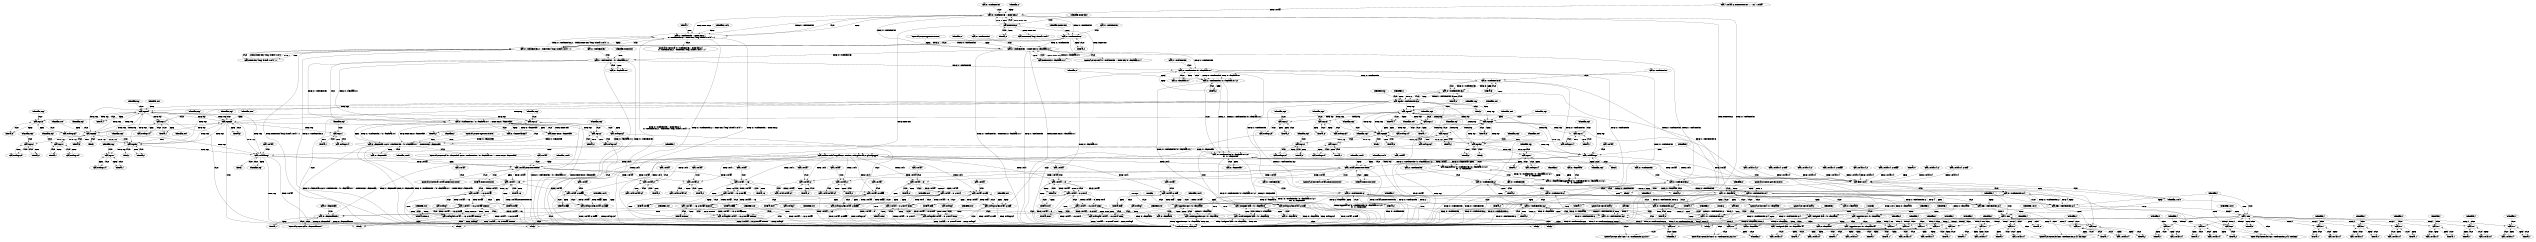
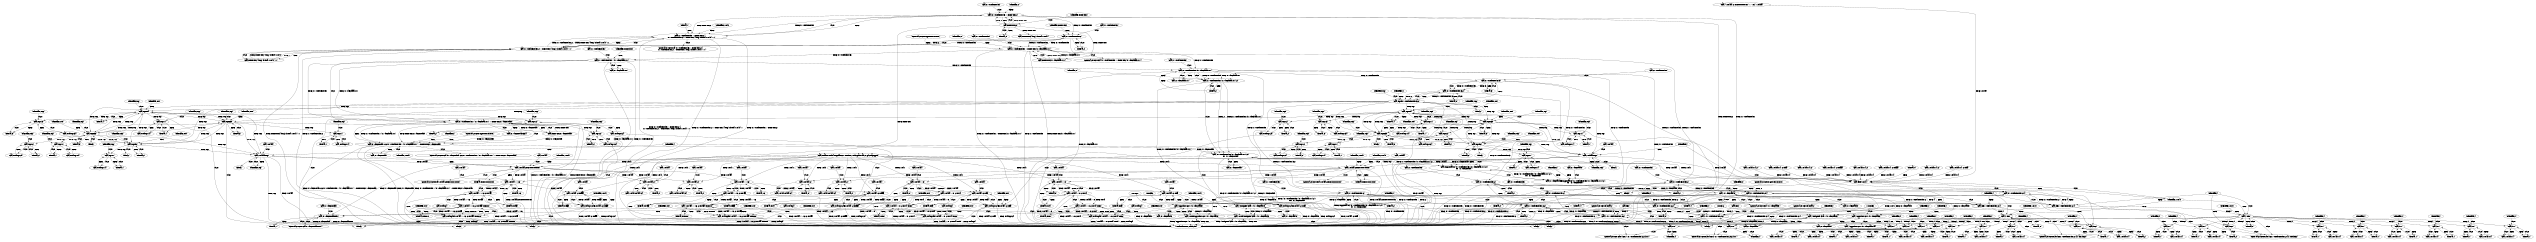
edge "(Call,((work[i] & 0x80000000UL) >> 16) | work[i])" -> "(Call,s->used_entries > INT_MAX/2)": now "(Call,((work[i] & 0x80000000UL) >> 16) | work[i])" -> "(Call,free(work))"
edge "(Call,s->used_entries > INT_MAX/2)" -> "(Call,s->used_entries > INT_MAX/(s->dec_leafw+1))": now "(Call,INT_MAX/((long) sizeof(*work)))" -> "(Call,s->used_entries > INT_MAX/(s->dec_leafw+1))"
edge "(Call,s->used_entries*3-2)" -> "(Call,!s->dec_table)": now "(Call,s->used_entries*3-2)" -> "(MethodReturn,static int)"
edge "(Call,!s->dec_table)" -> "(ControlStructure,if (!s->dec_table))": label "AST: " -> "MAX: "
node "(Call,((unsigned char *)s->dec_table)[i])": removed
